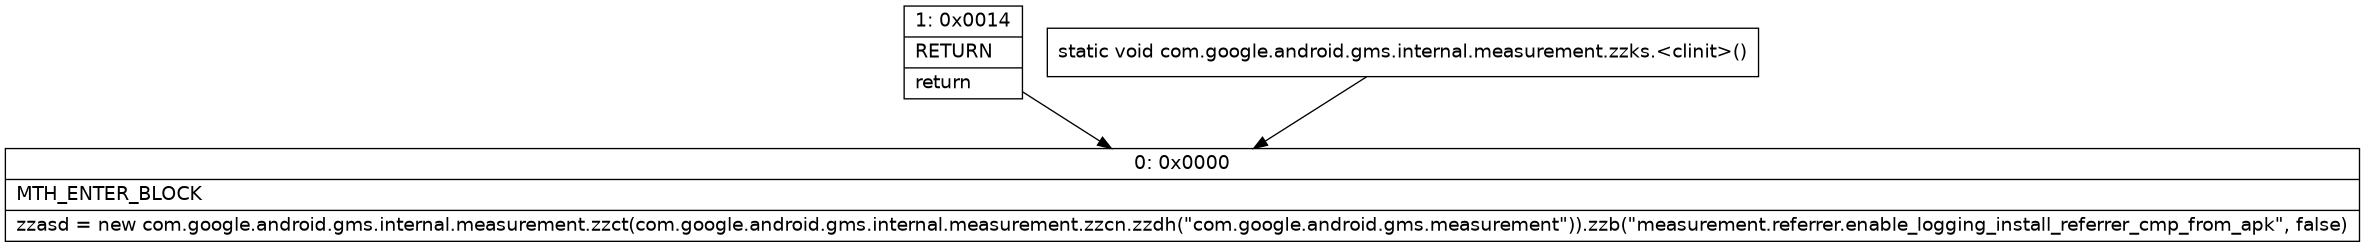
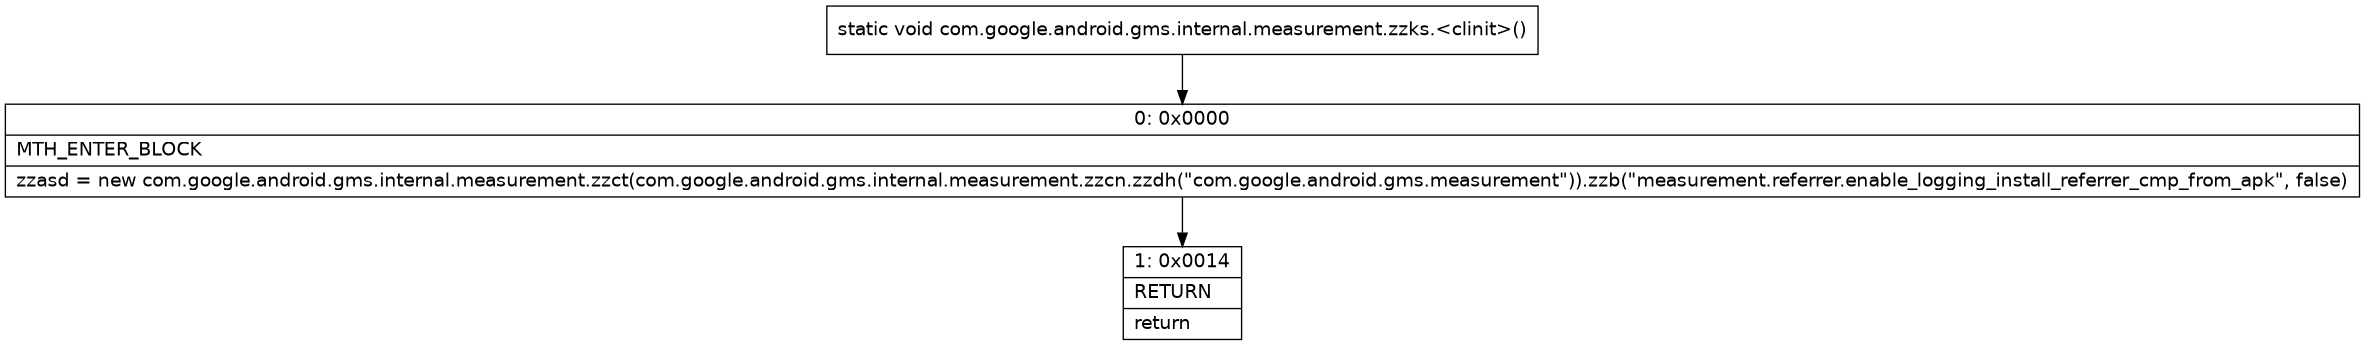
edge "1: 0x0014" -> "0: 0x0000": reversed
